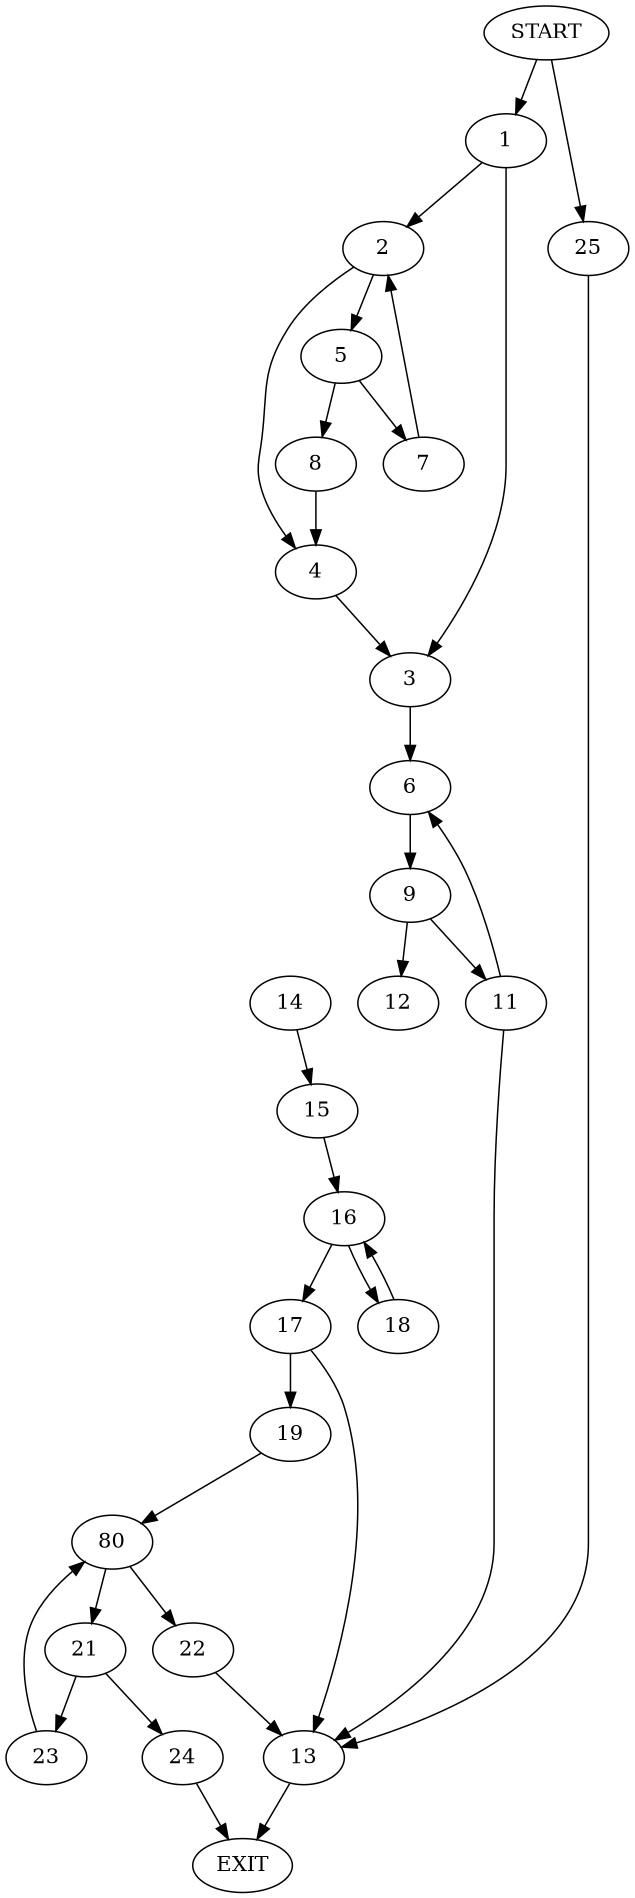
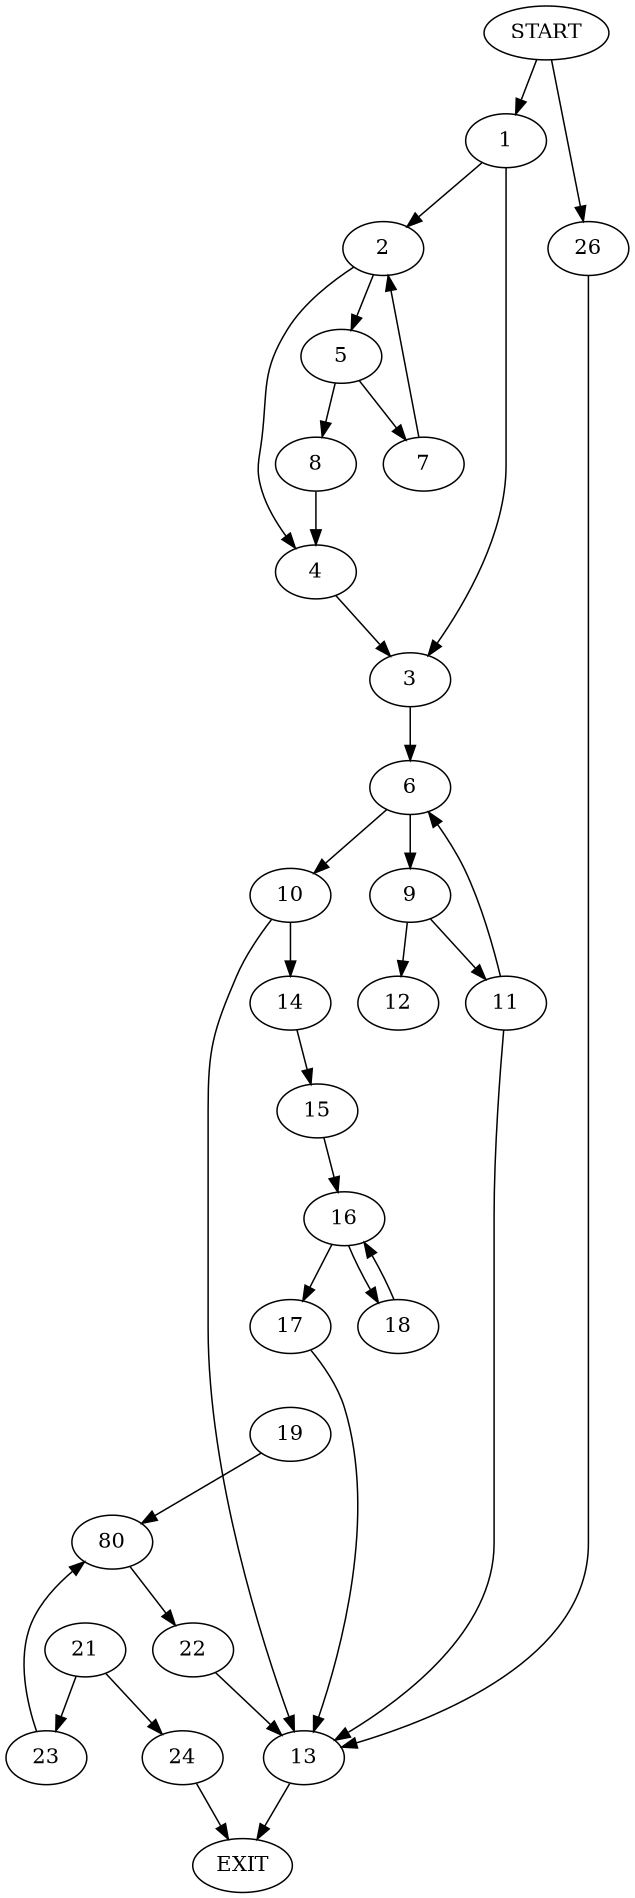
node "25": label "25" -> "26"
node "10": added
edge "17" -> "19": removed
edge "80" -> "21": removed
